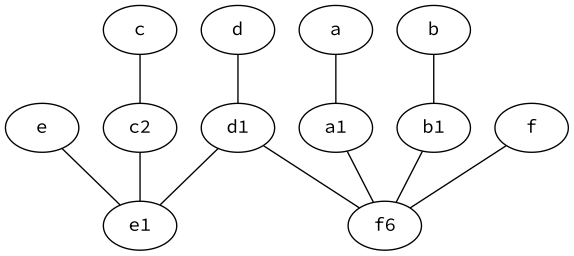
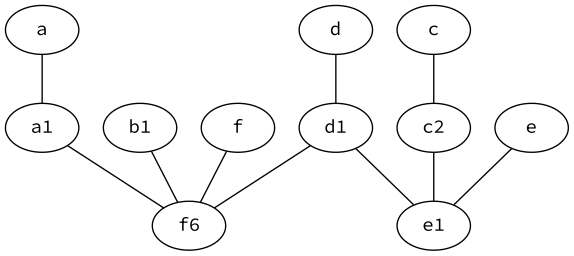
node "b": removed
